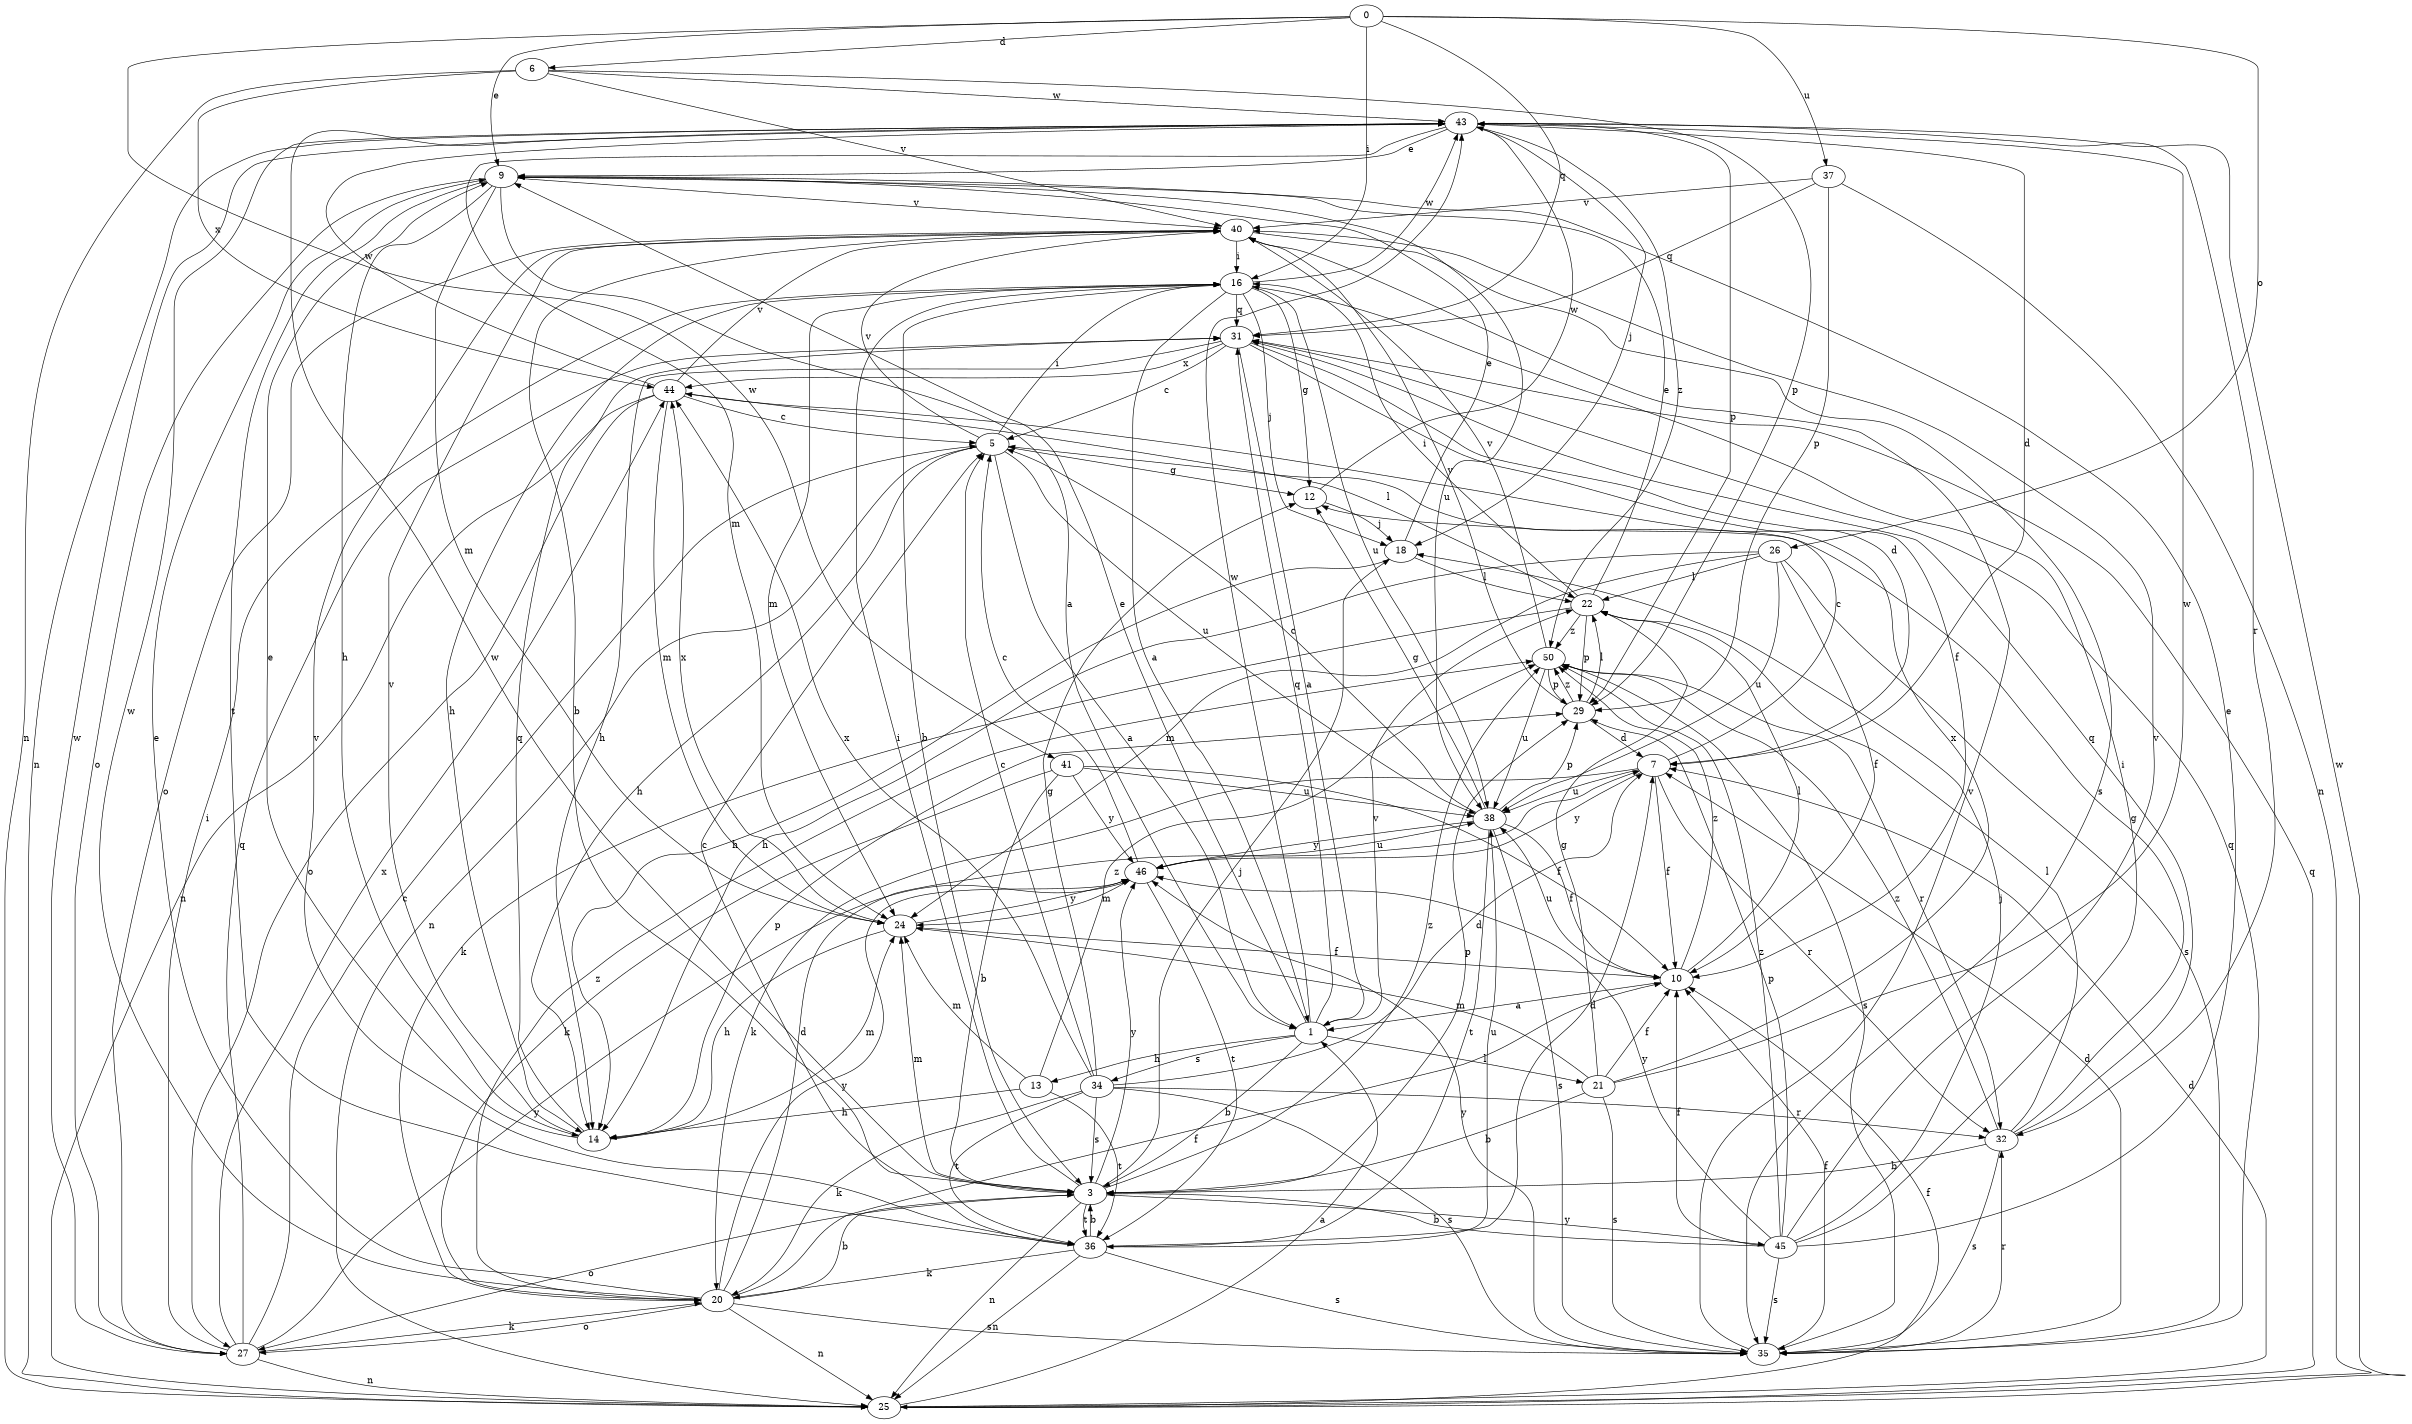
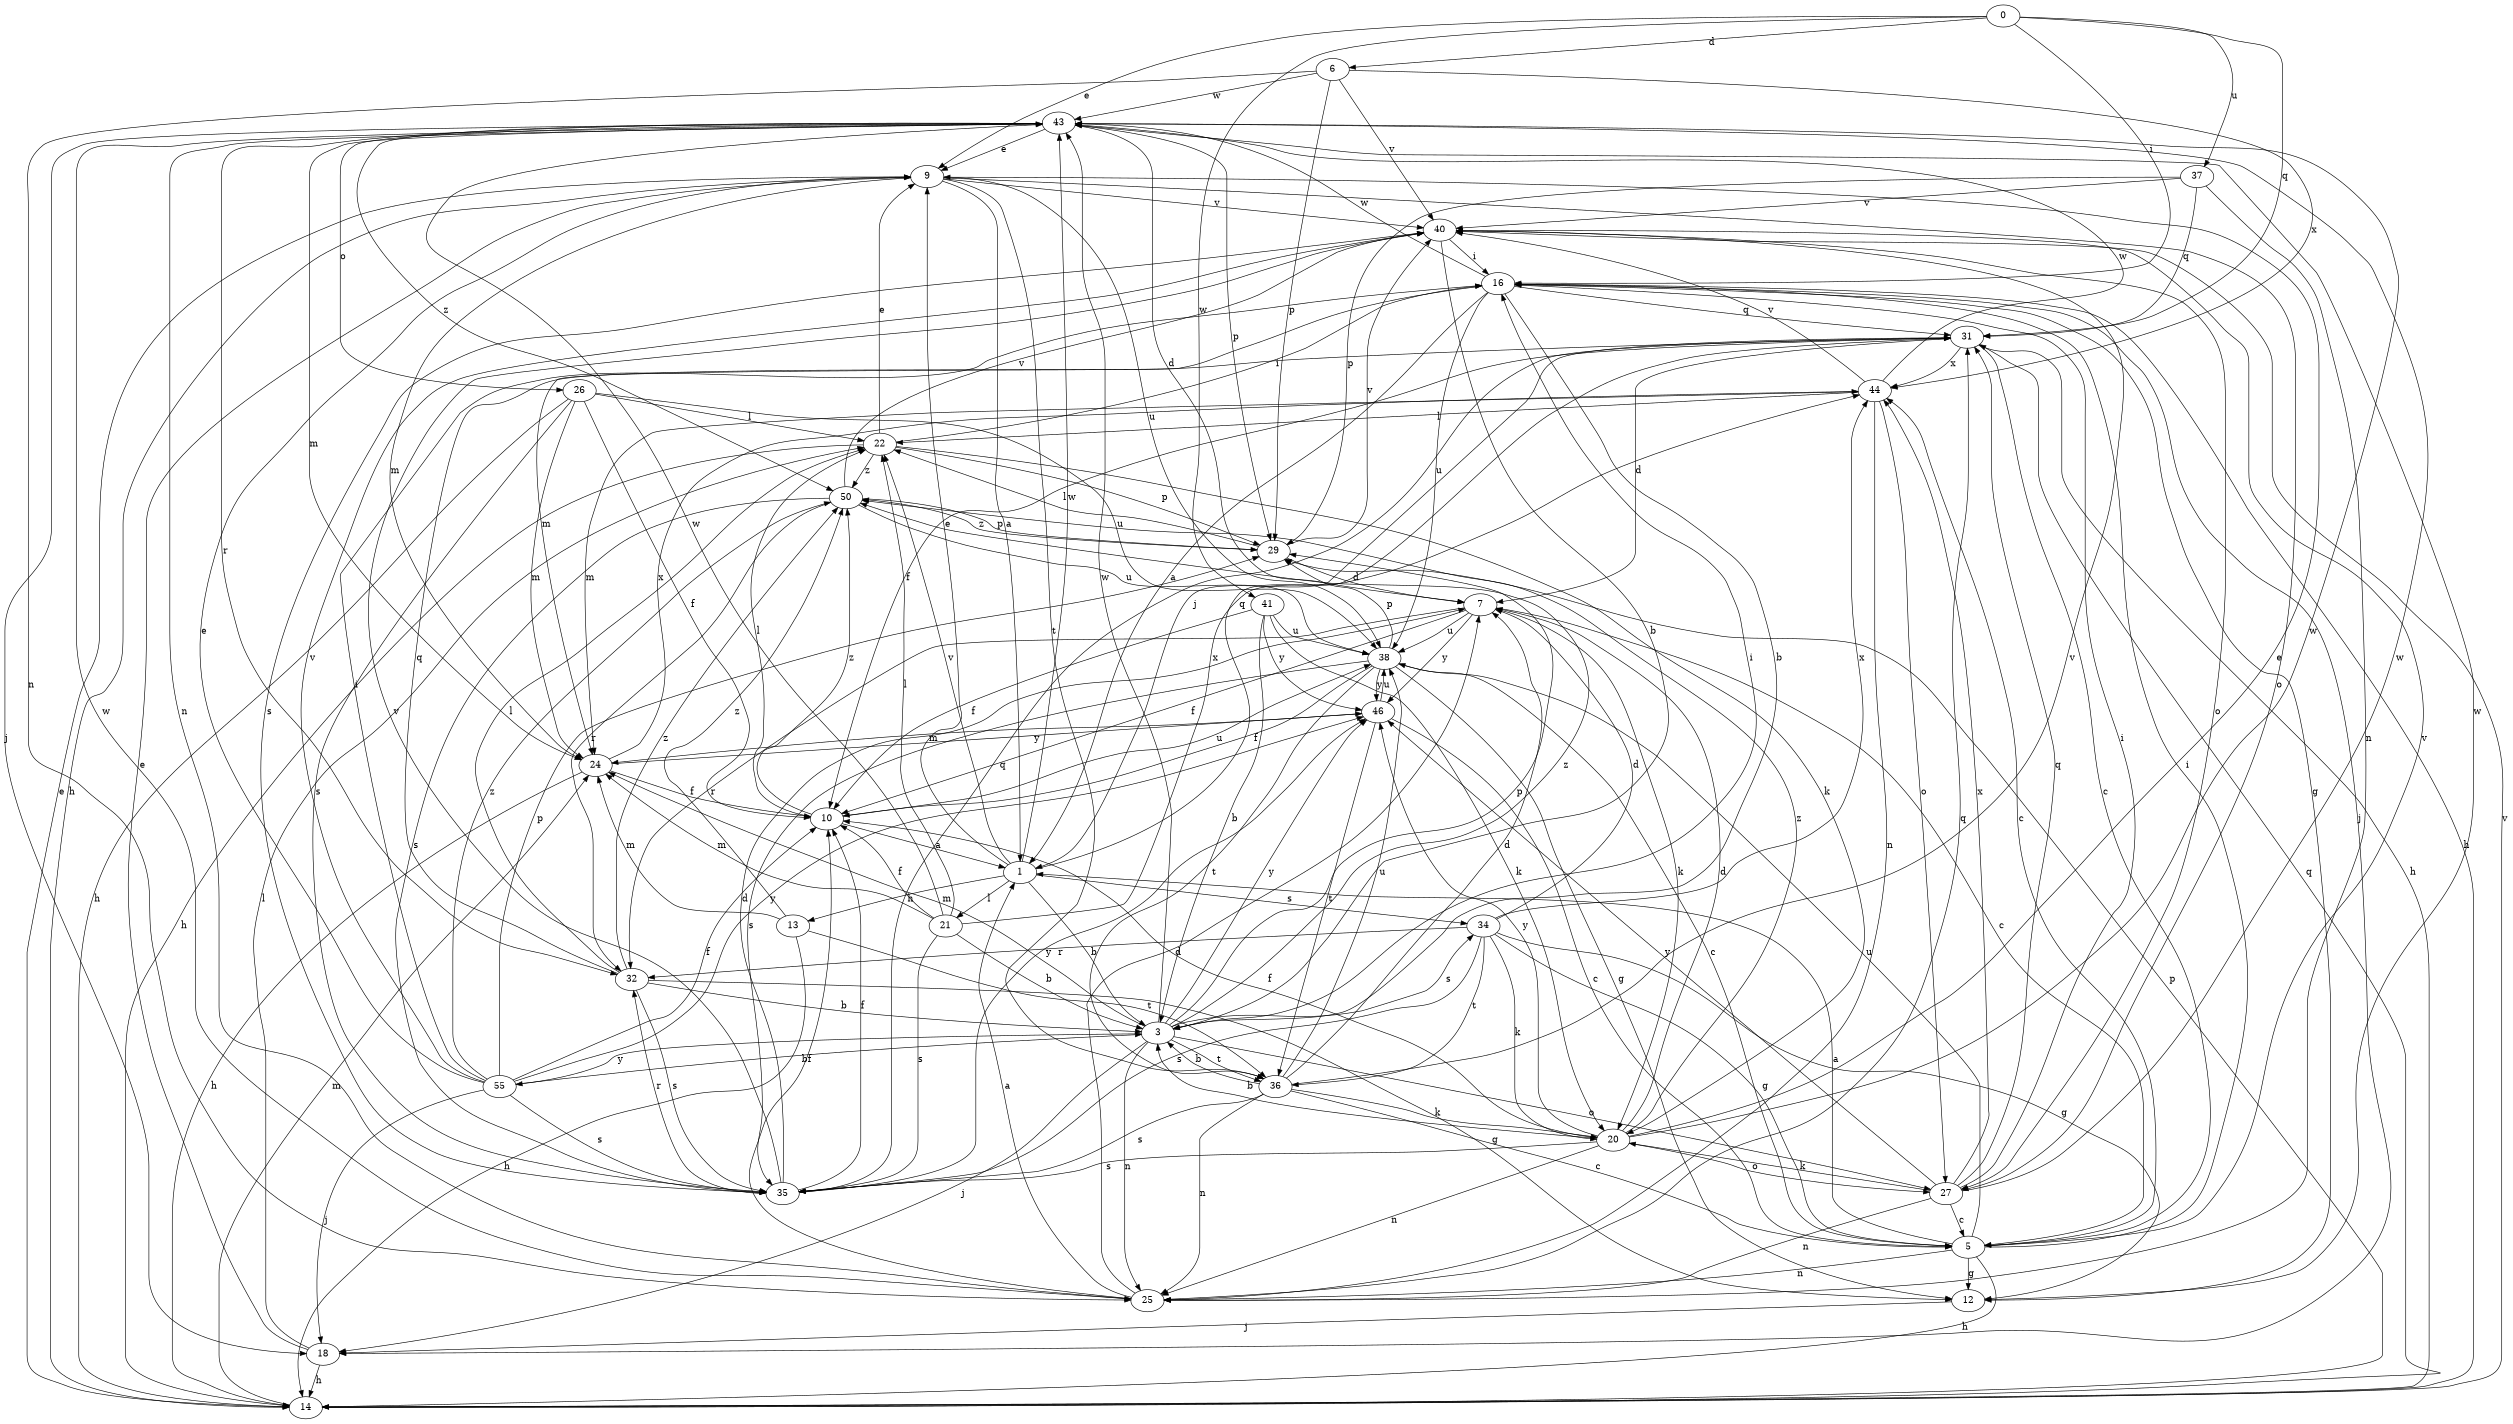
edge "0" -> "26": now "43" -> "26"
edge "44" -> "5": reversed
edge "31" -> "1": label "a" -> "j"
edge "34" -> "5": label "c" -> "g"
edge "22" -> "14": added, label "h"
edge "21" -> "22": label "g" -> "l"
edge "34" -> "3": reversed
node "45": label "45" -> "55"
